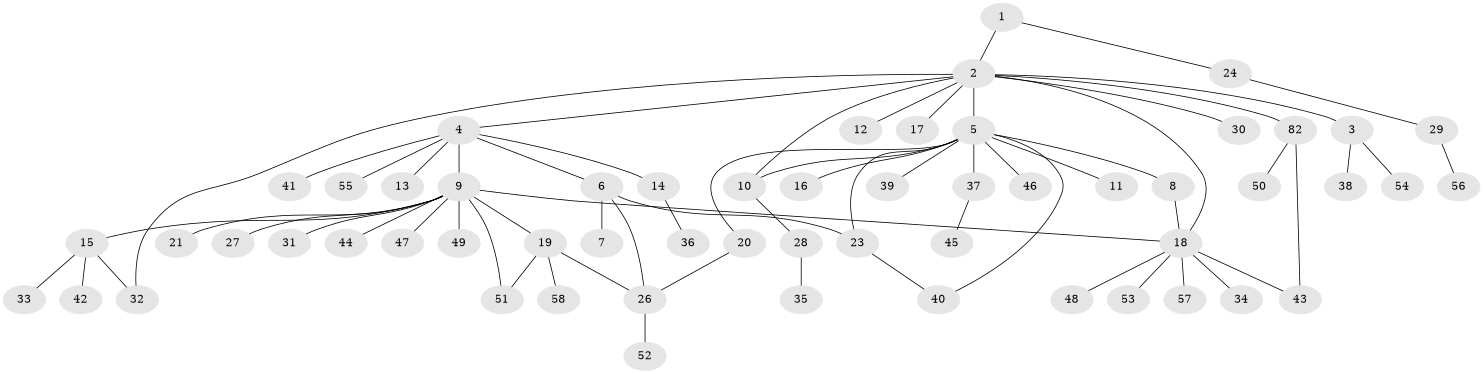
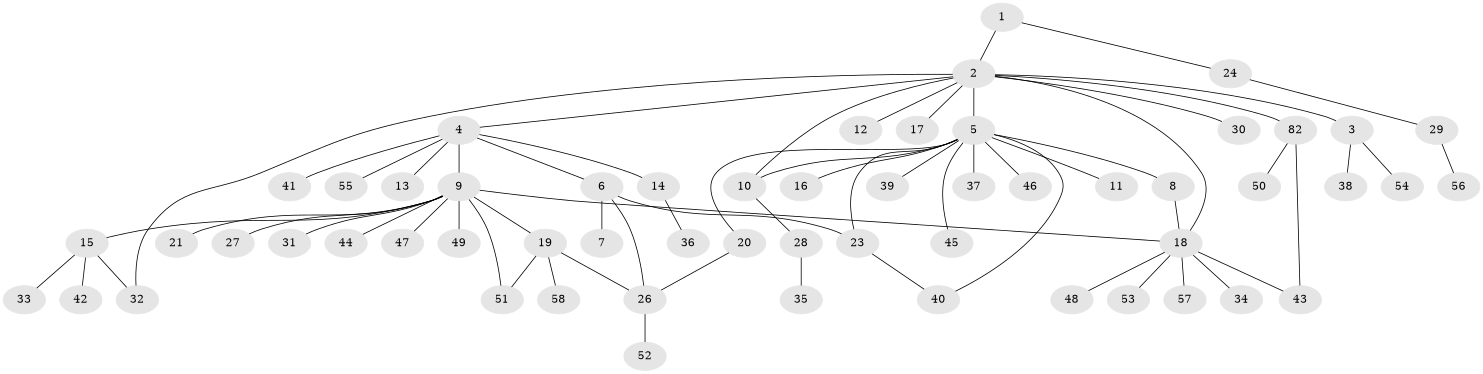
edge "37" -- "45": now "5" -- "45"
